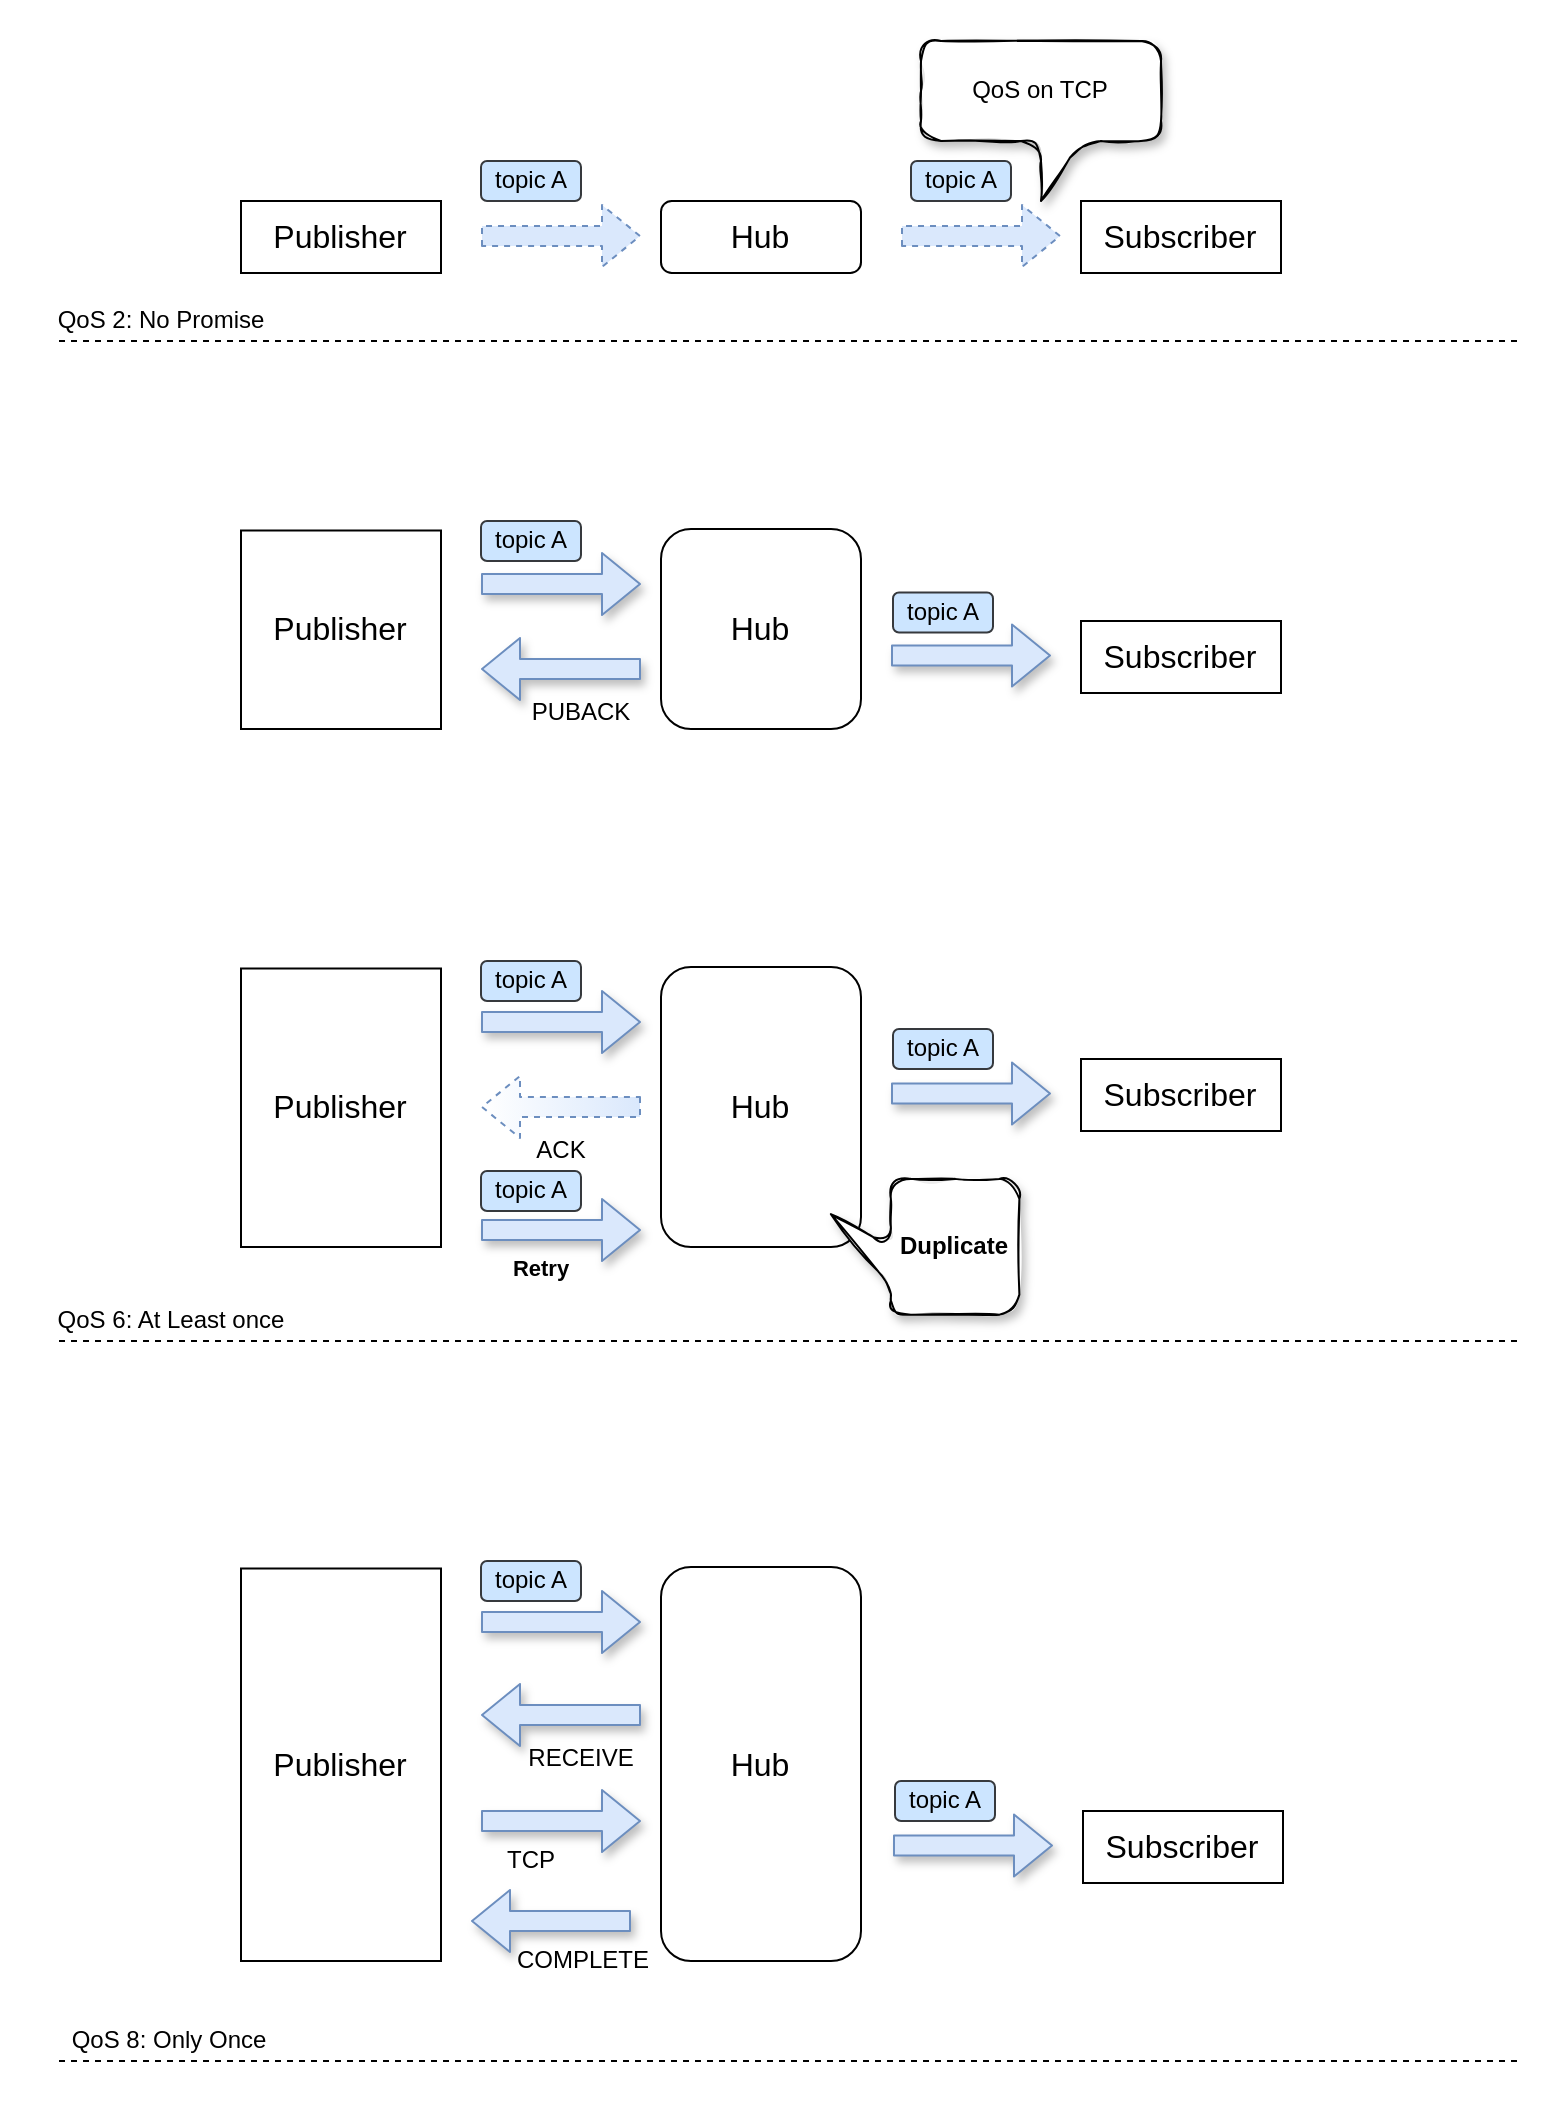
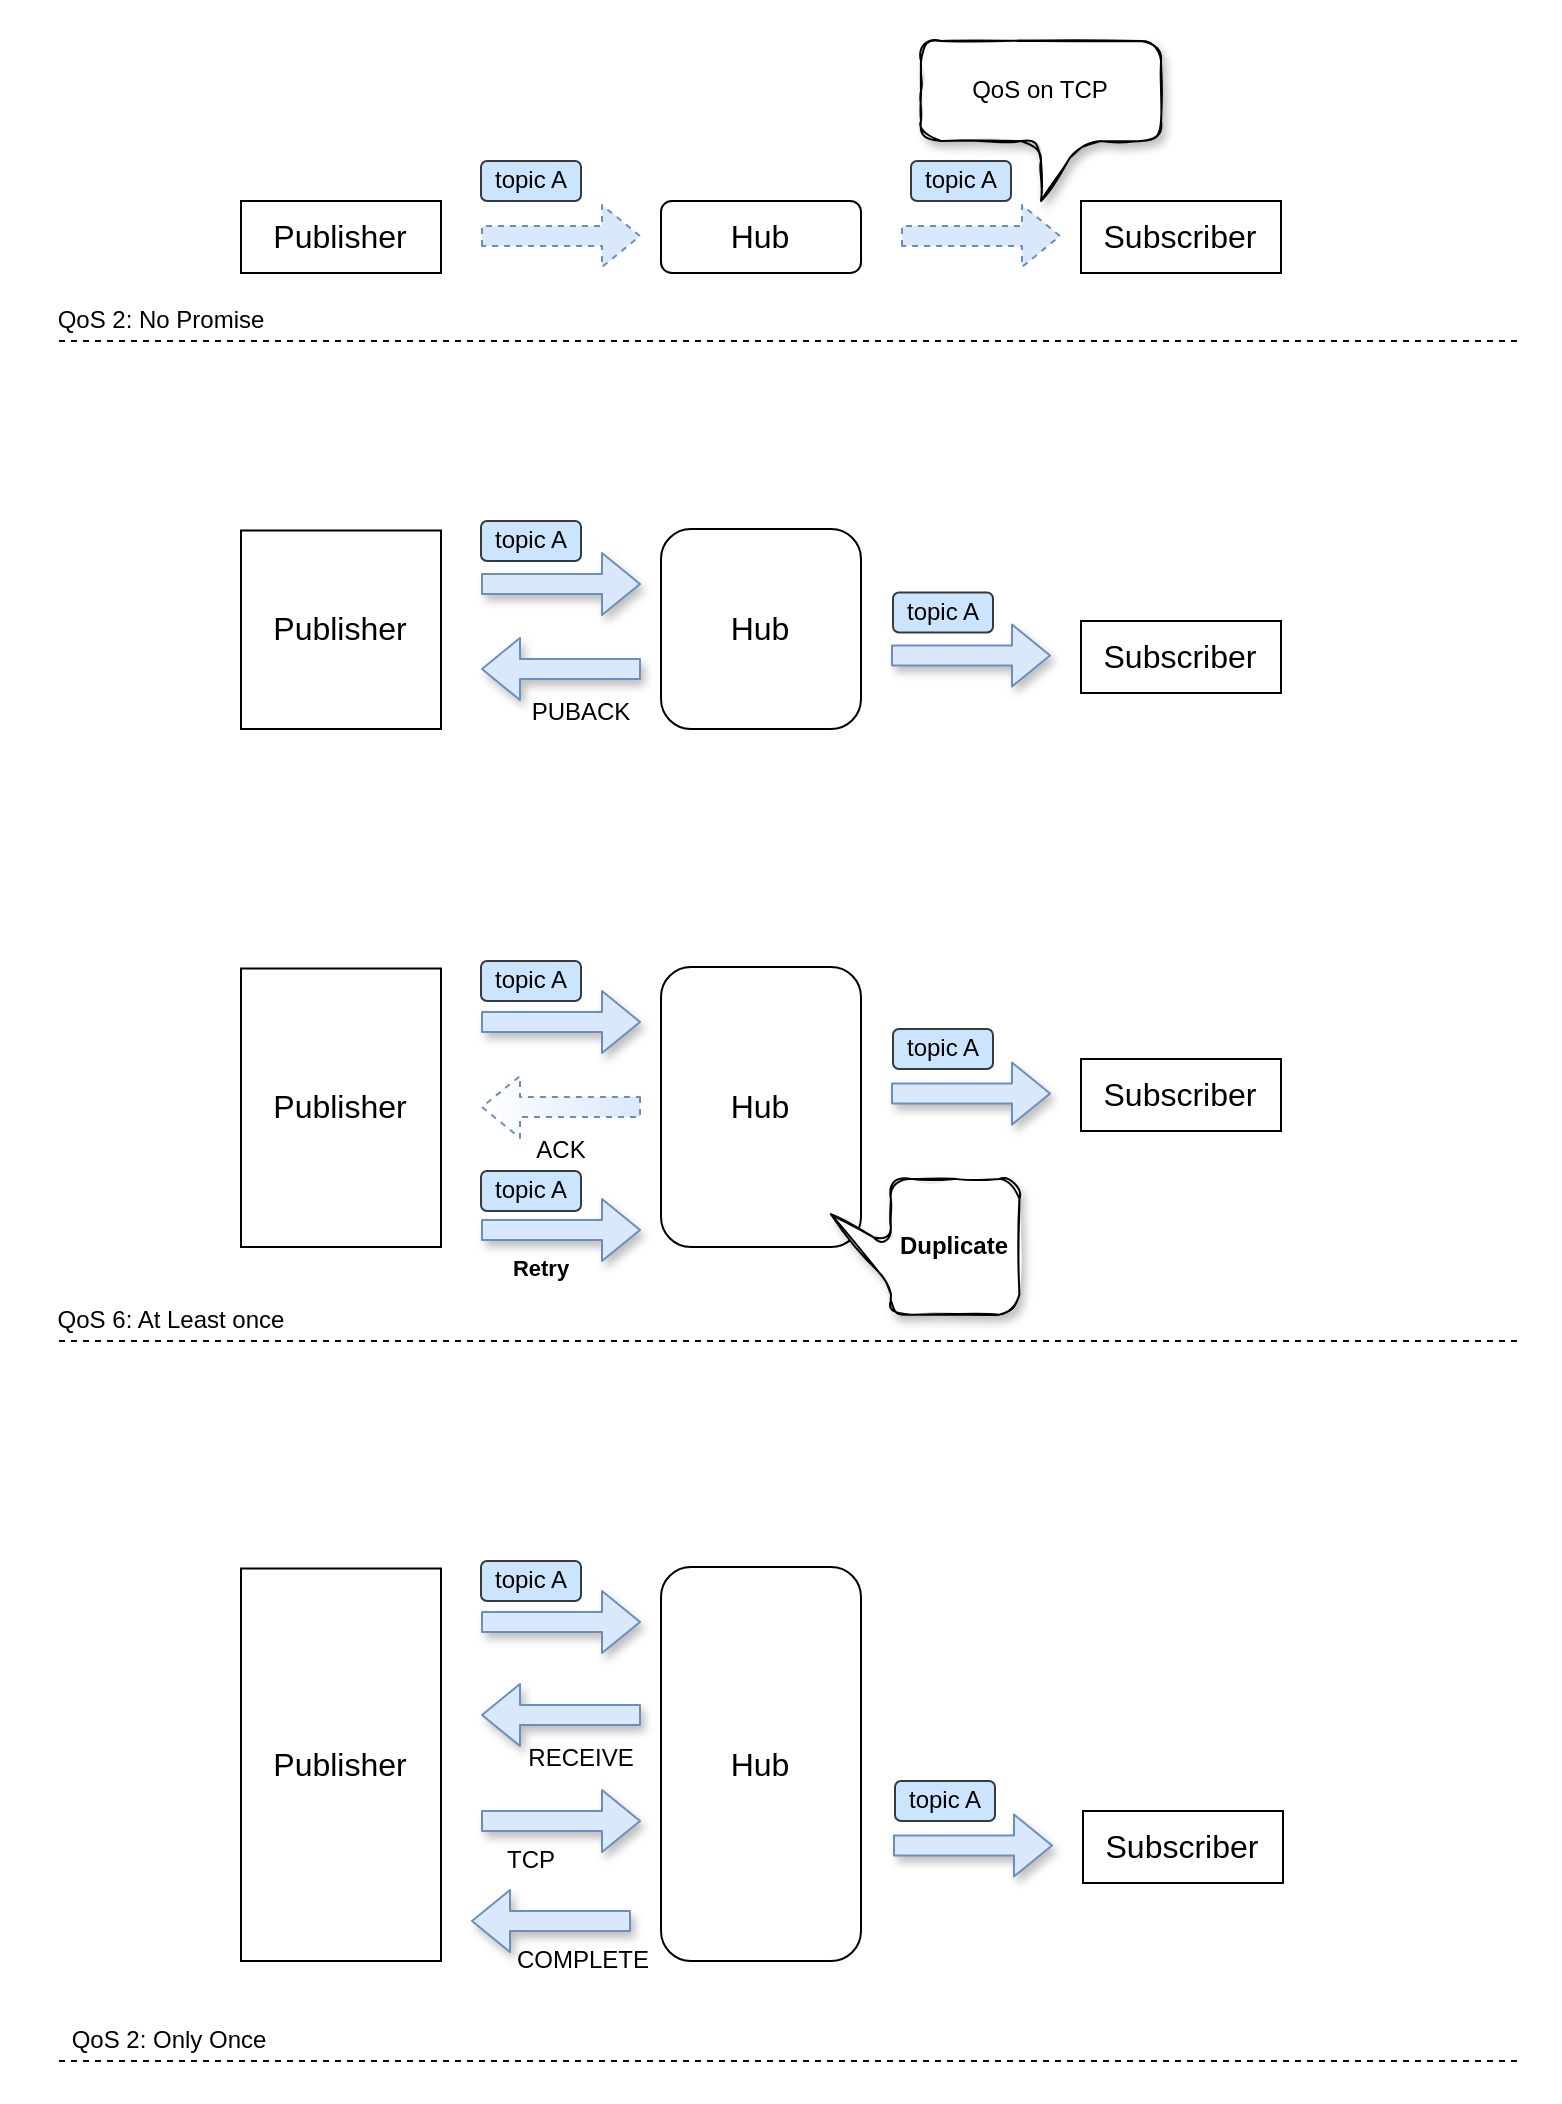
node "QoS 8: Only Once": label "QoS 8: Only Once" -> "QoS 2: Only Once"
